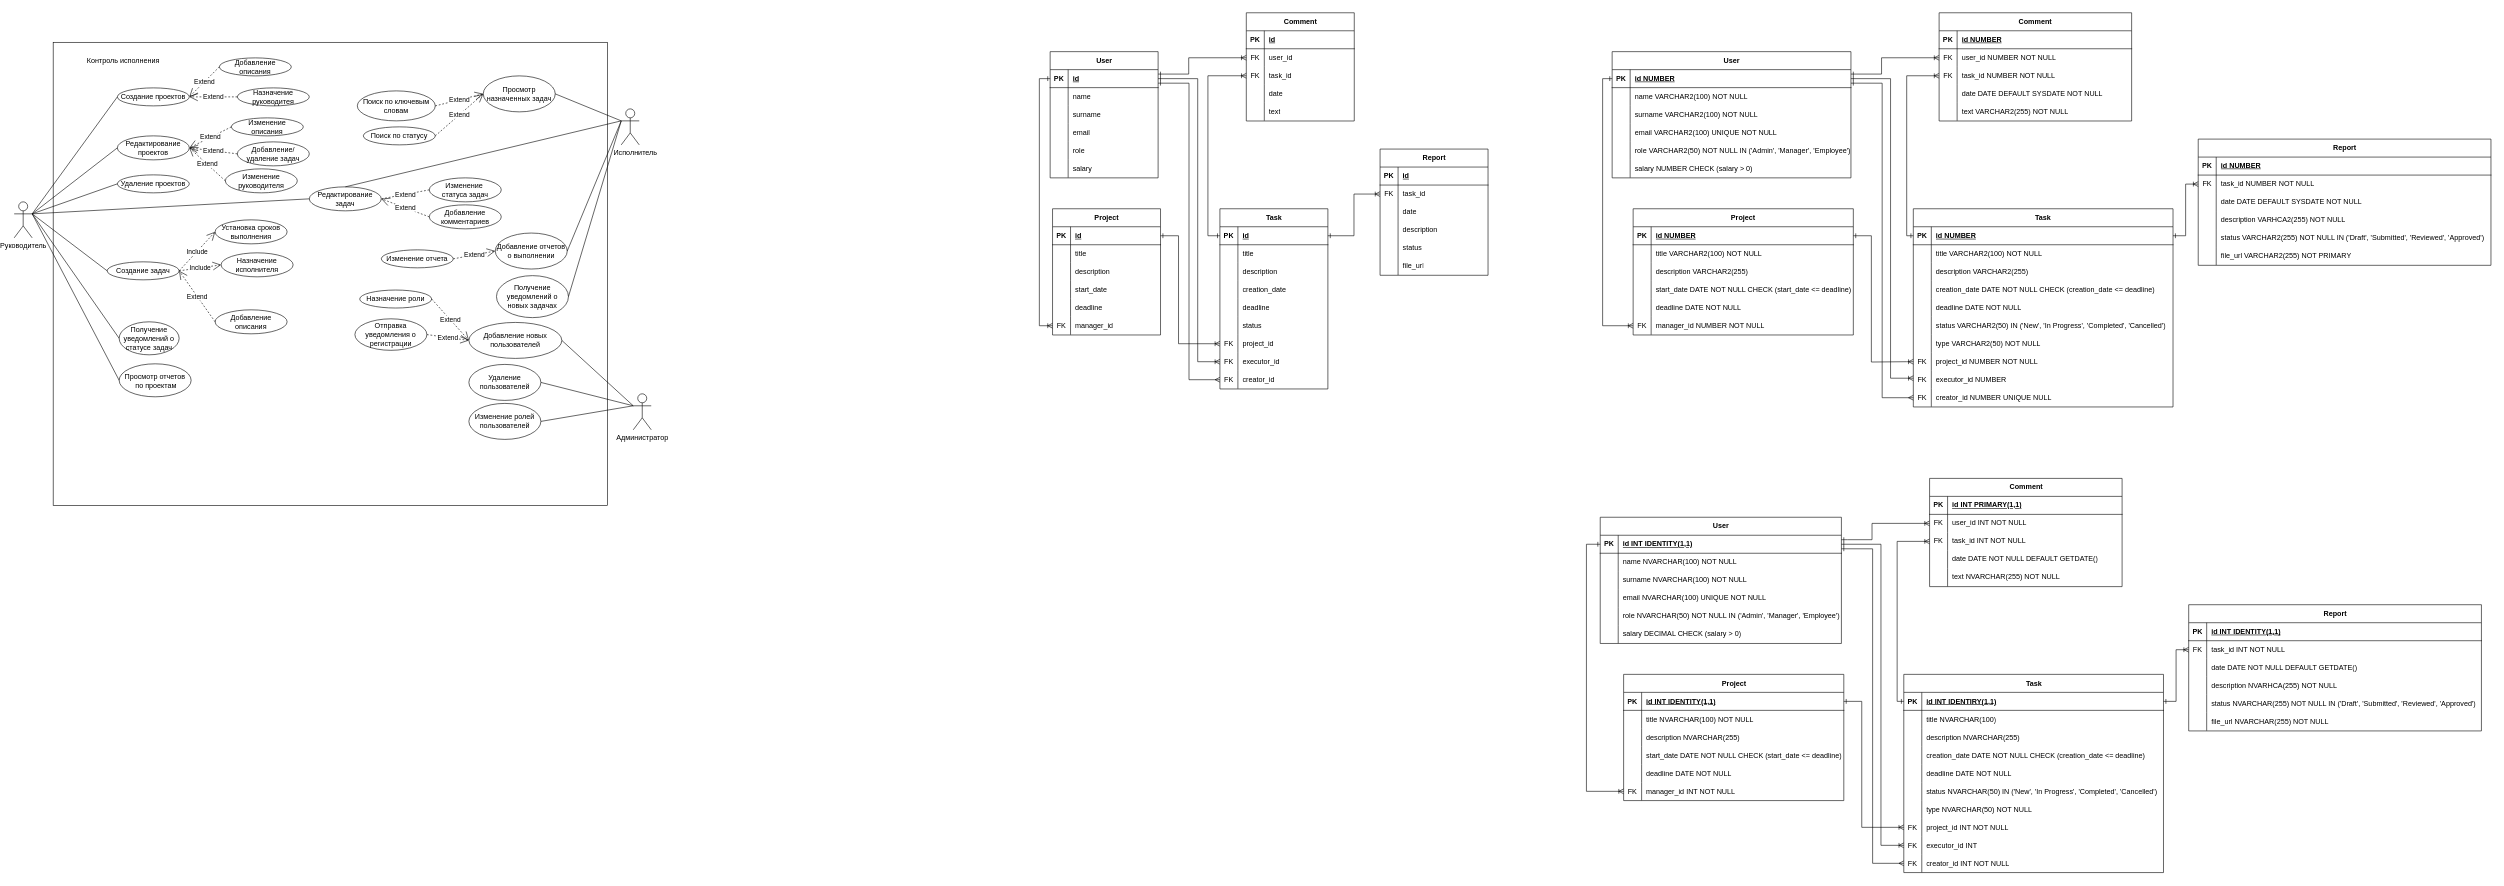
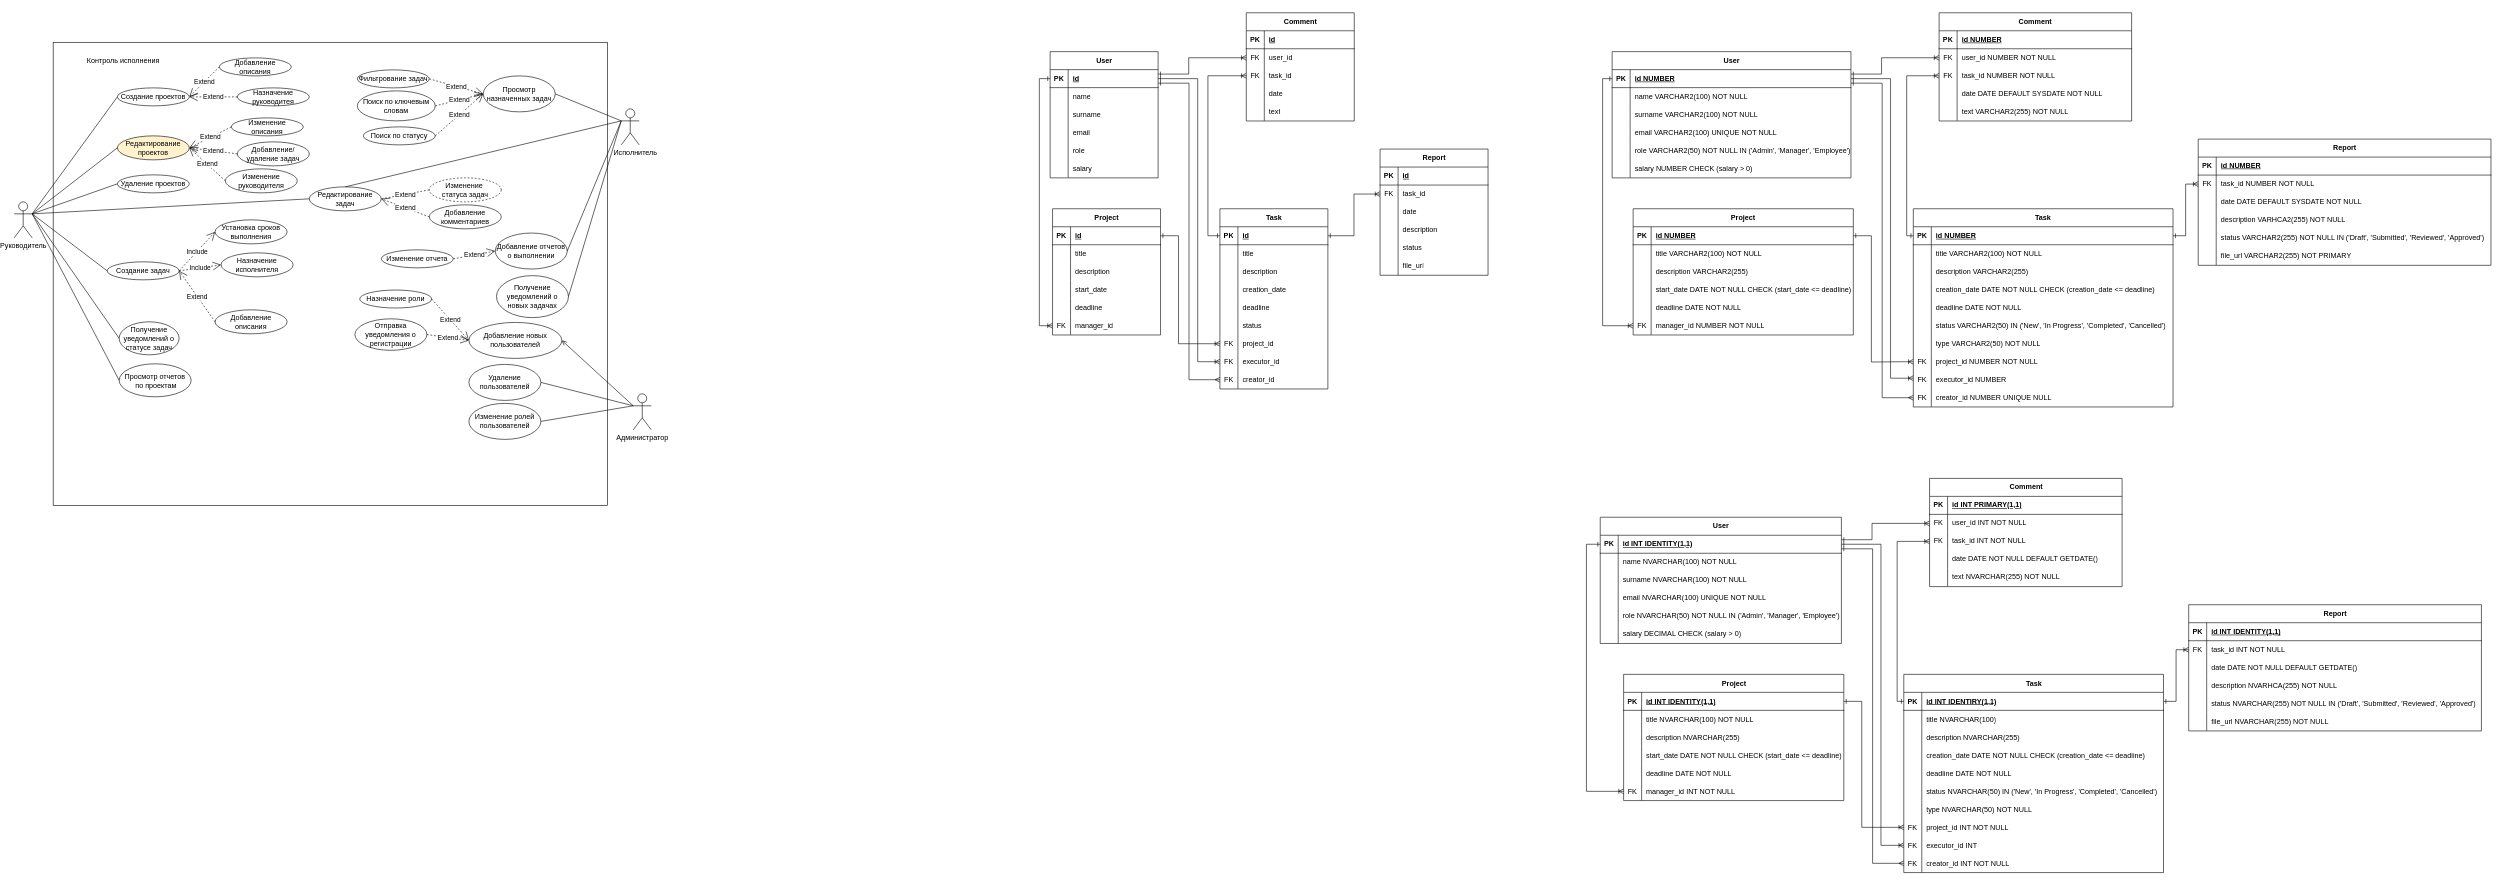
node "Фильтрование задач": added
edge "Фильтрование задач" -> "Просмотр назначенных задач": added, label "Extend"
node "Редактирование проектов": fillcolor #ffffff -> #fff2cc
node "Изменение статуса задач": style solid -> dashed
edge "Добавление новых пользователей" -- "Администратор": arrowhead none -> open
